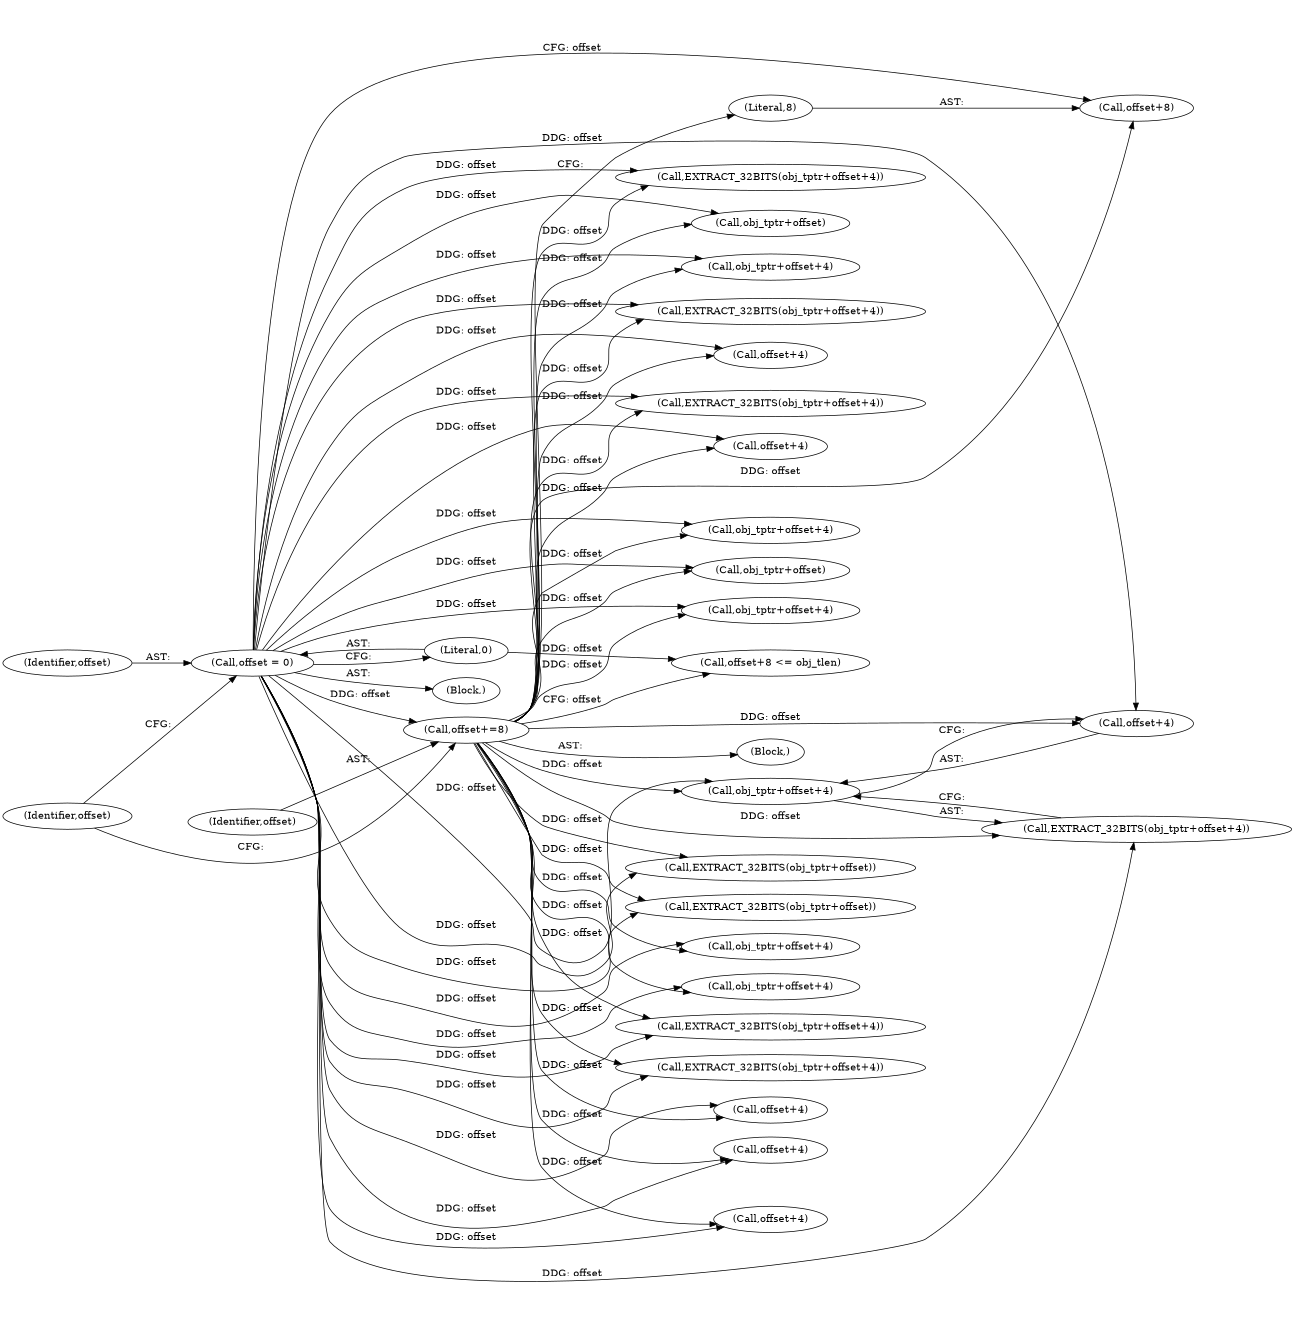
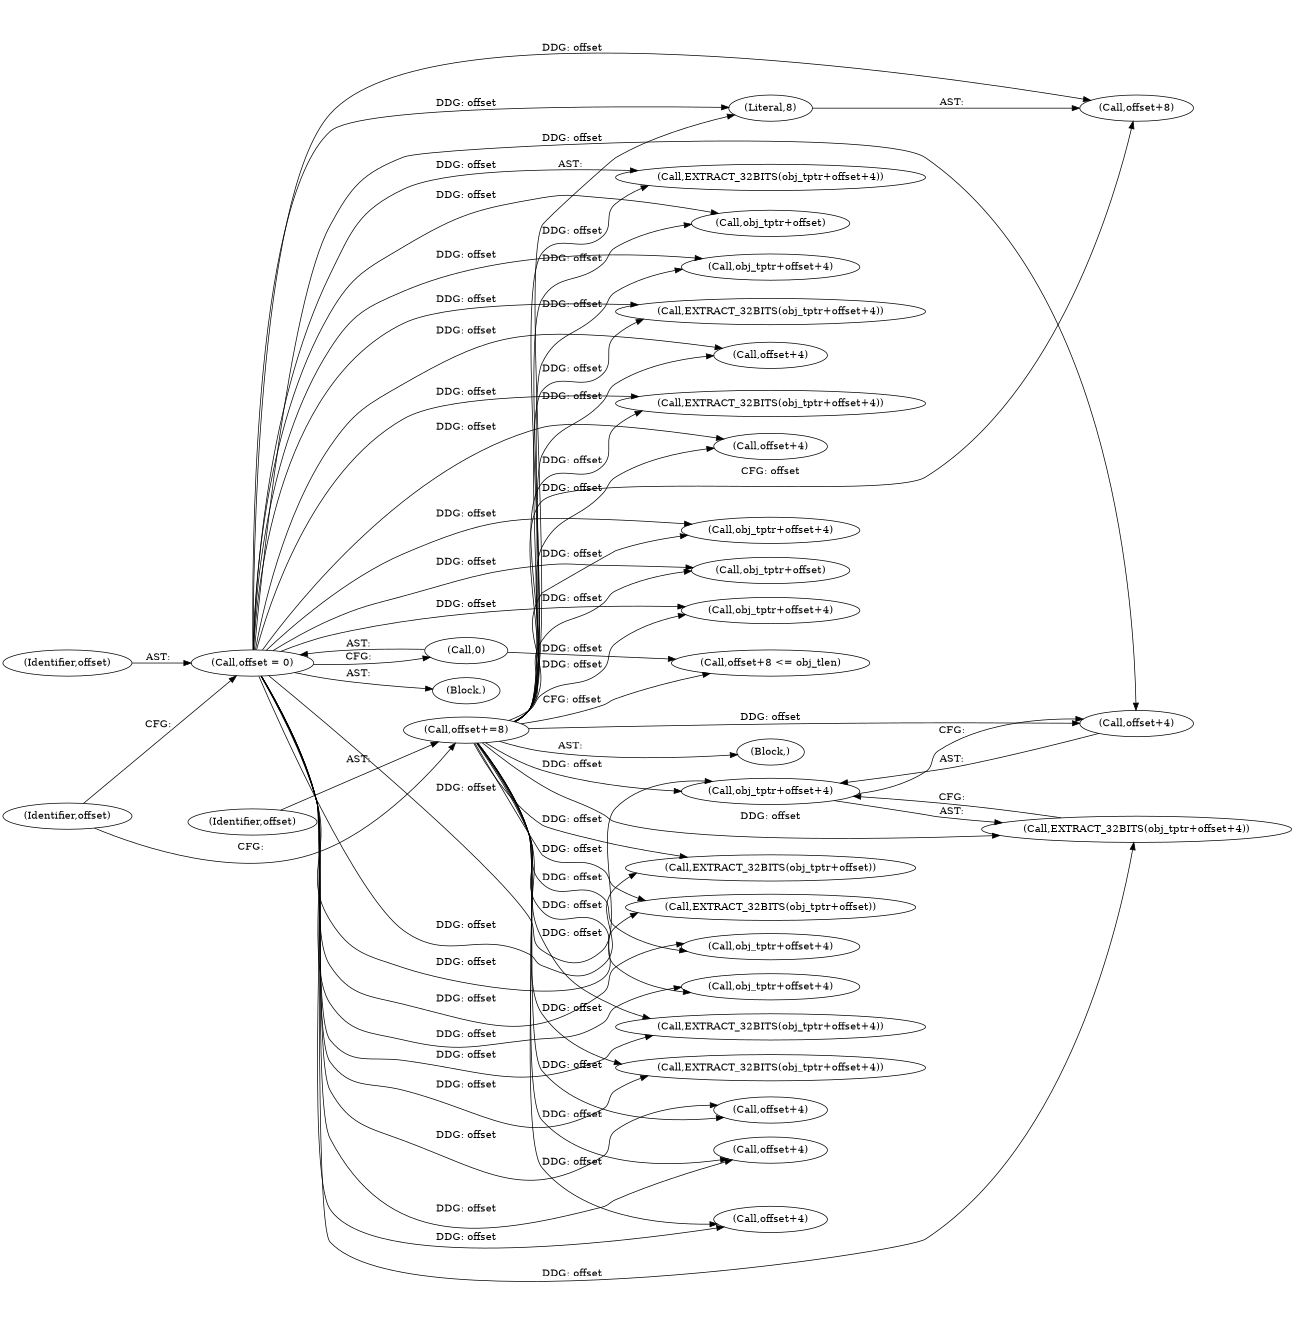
edge "(Call,offset = 0)" -> "(Call,offset+8)": label "CFG: offset" -> "DDG: offset"
edge "(Call,offset+=8)" -> "(Literal,8)": label "CFG: " -> "AST: "
edge "(Call,offset+=8)" -> "(Call,offset+8)": label "DDG: offset" -> "CFG: offset"
node "(Literal,0)": label "(Literal,0)" -> "(Call,0)"
edge "(Call,offset = 0)" -> "(Call,offset+=8)": now "(Call,offset = 0)" -> "(Literal,8)"
